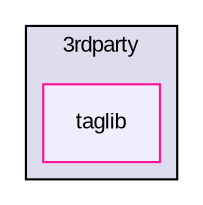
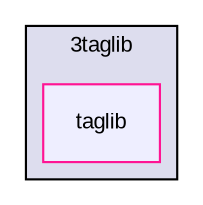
cluster "3rdparty": label "3rdparty" -> "3taglib"
